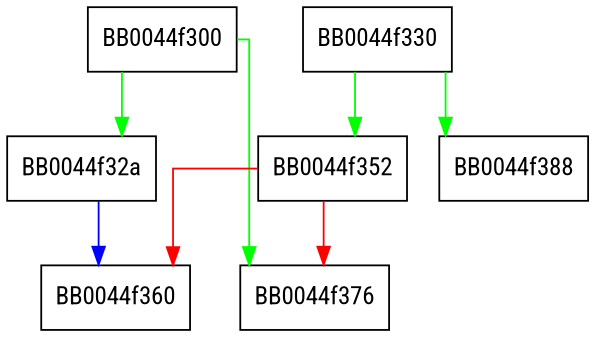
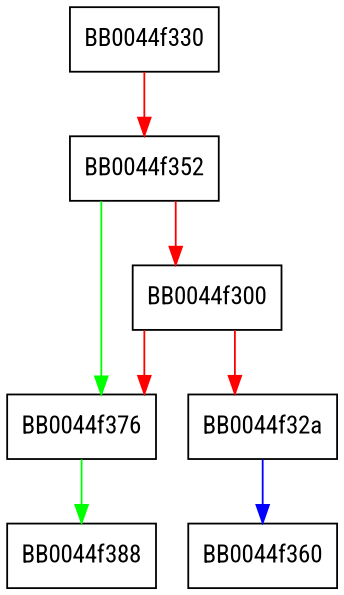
edge "BB0044f300" -> "BB0044f32a": color green -> red
edge "BB0044f330" -> "BB0044f352": color green -> red
edge "BB0044f330" -> "BB0044f388": now "BB0044f376" -> "BB0044f388"
edge "BB0044f300" -> "BB0044f376": color green -> red
edge "BB0044f352" -> "BB0044f360": now "BB0044f352" -> "BB0044f300"
edge "BB0044f352" -> "BB0044f376": color red -> green
